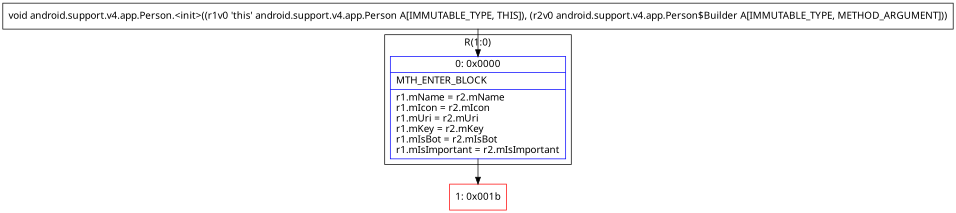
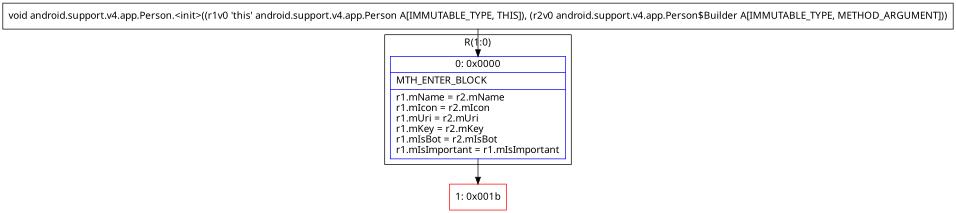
node "0: 0x0000": text "r1.mIsImportant = r2.mIsImportant" -> "r1.mIsImportant = r1.mIsImportant"
